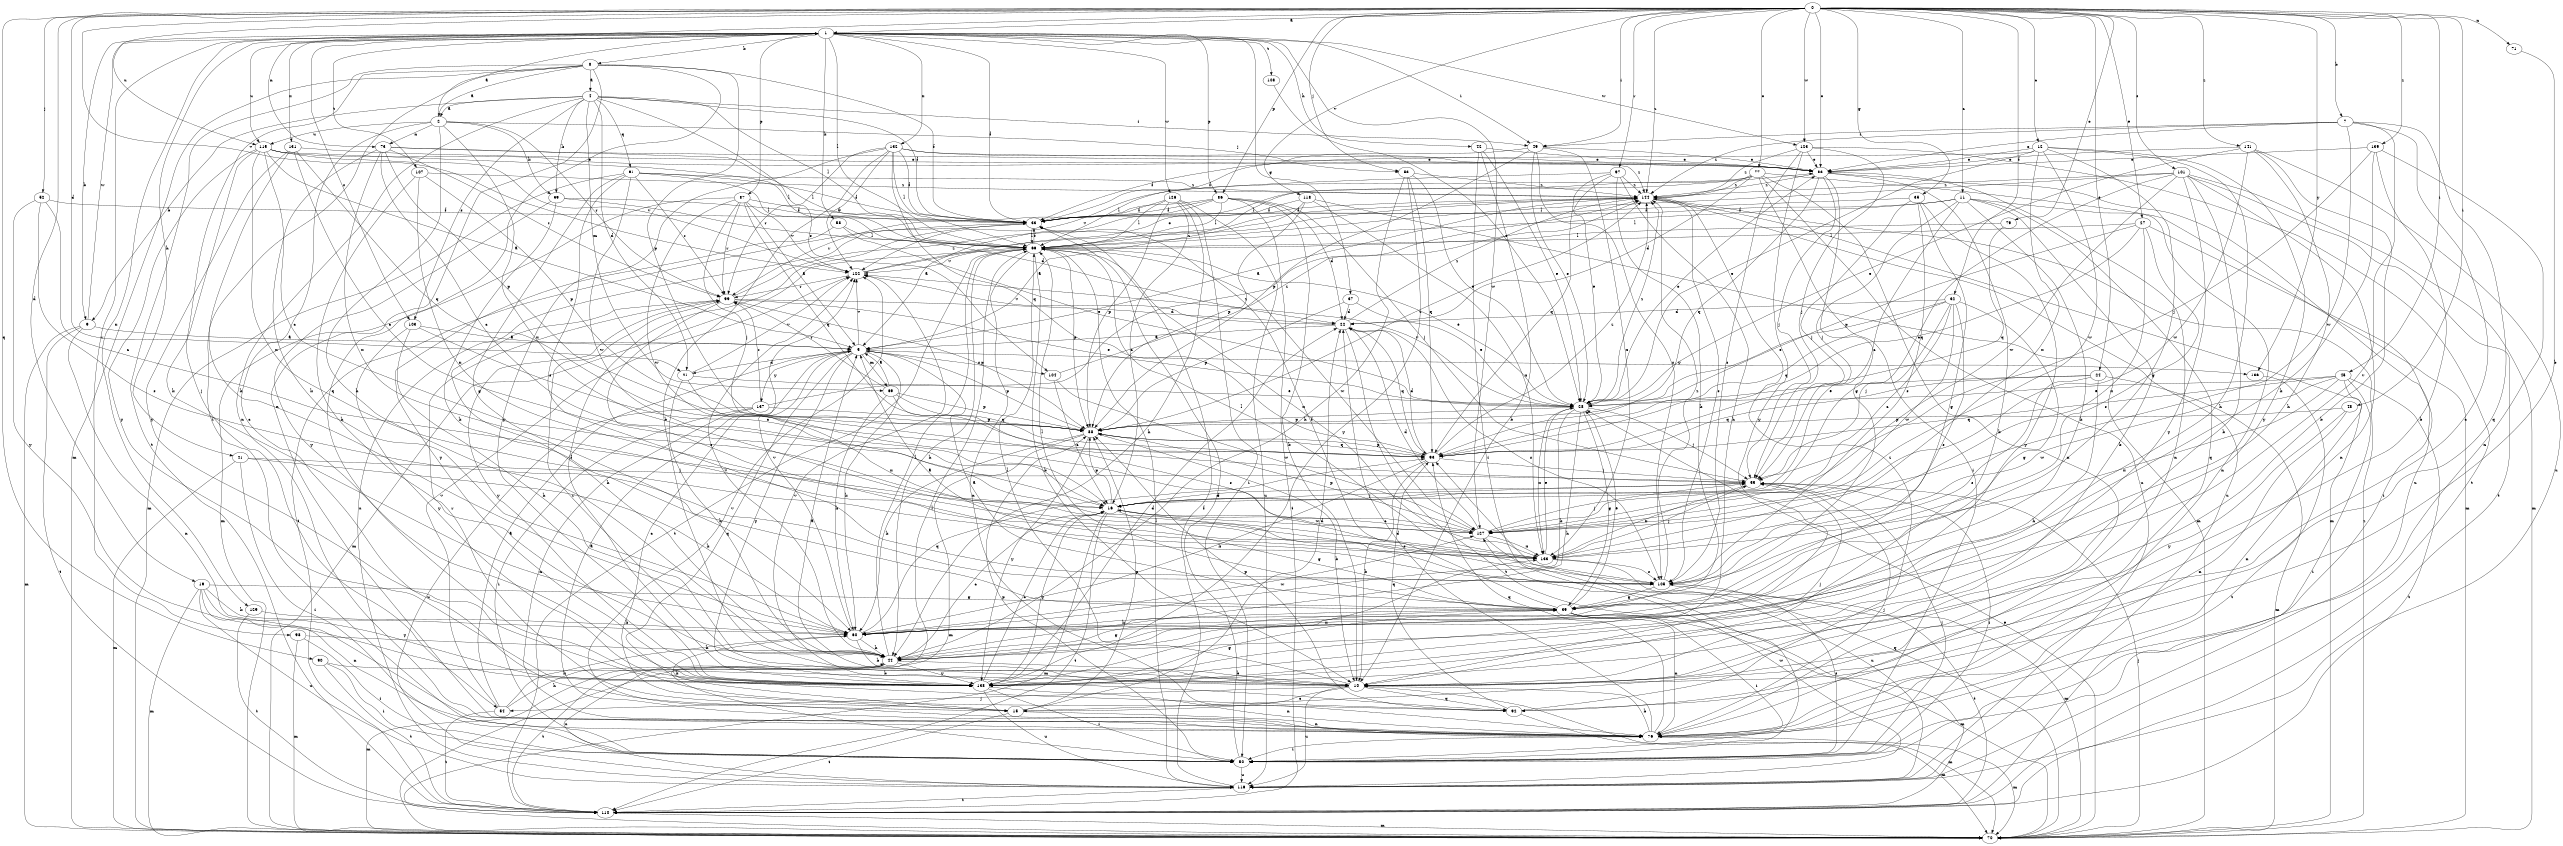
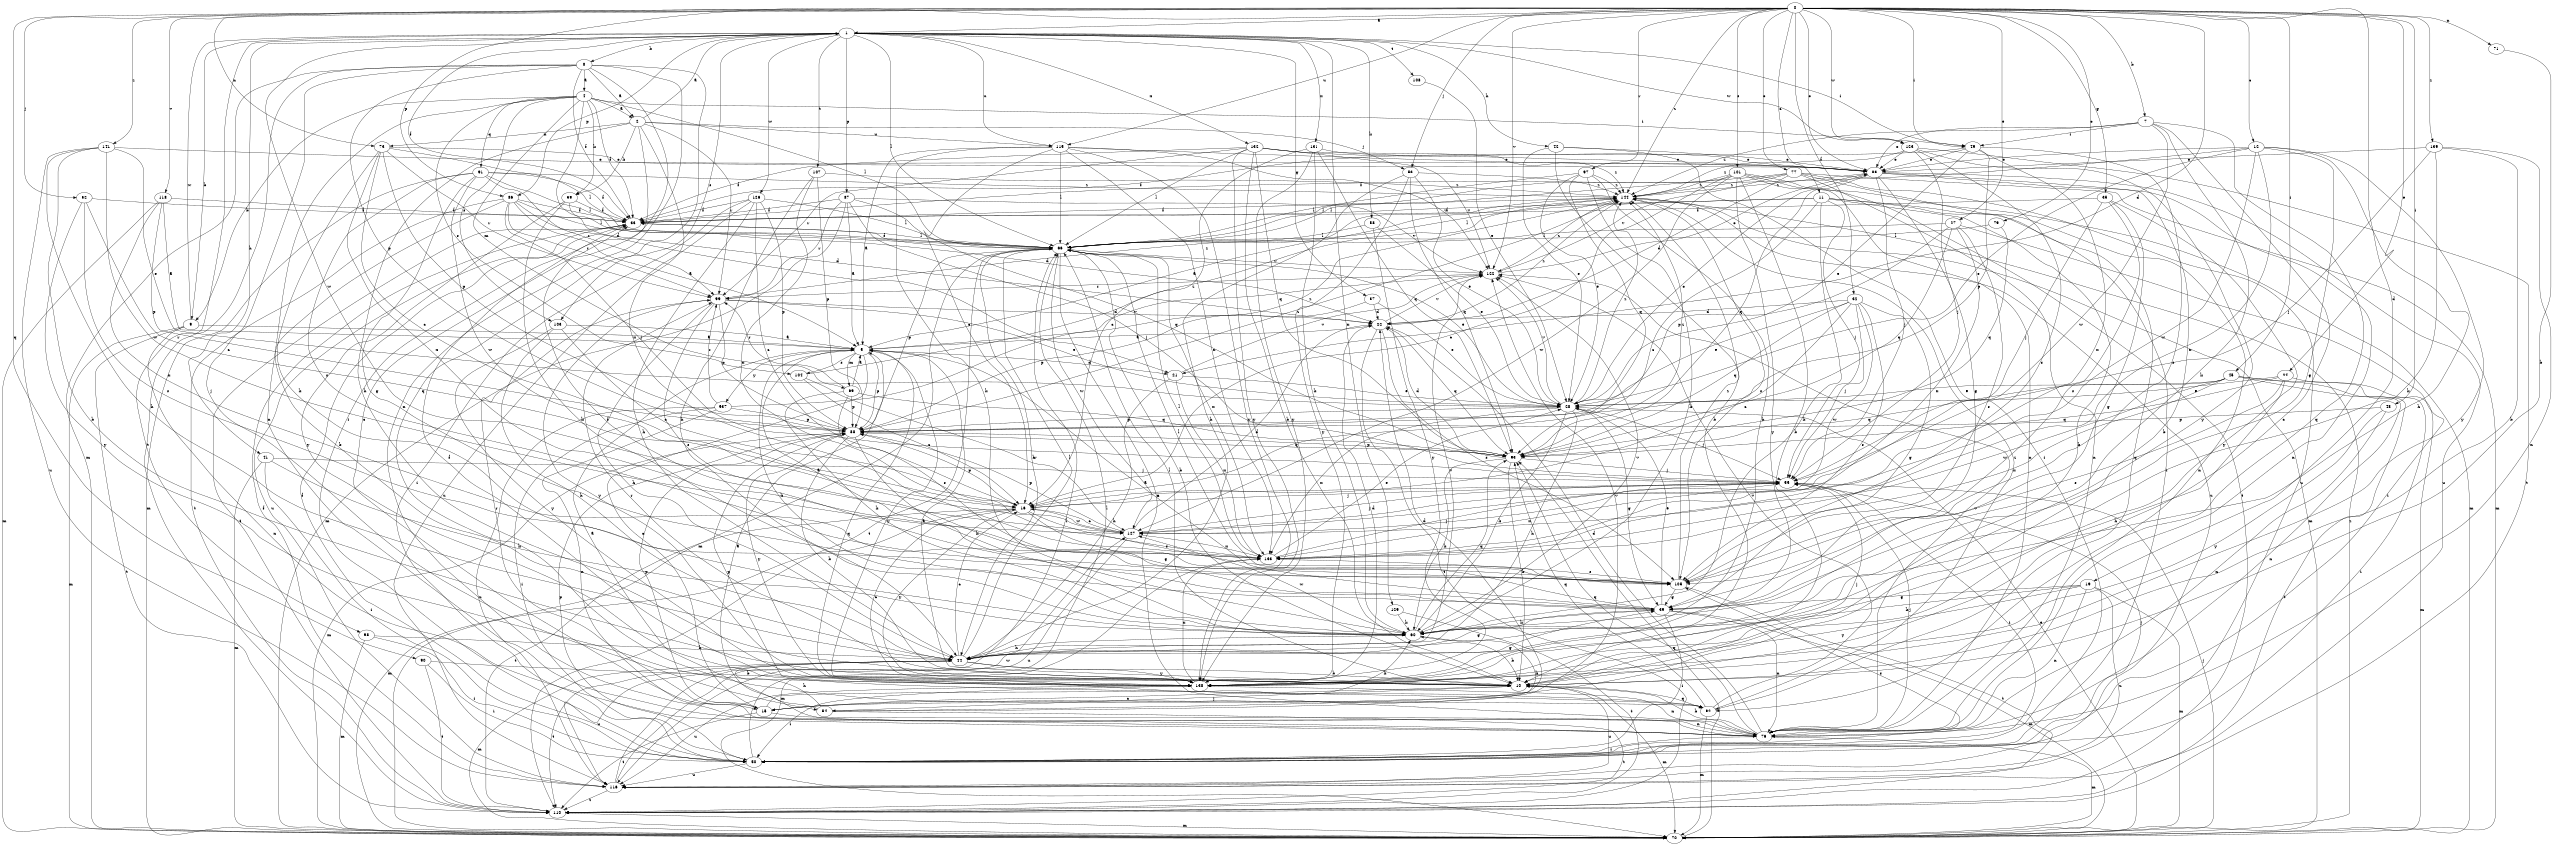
node "136": removed
edge "7" -> "60": label "v" -> "k"
node "137": label "137" -> "537"
edge "87" -> "127": removed, label "w"
